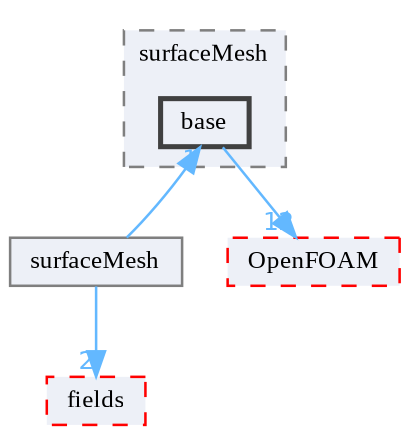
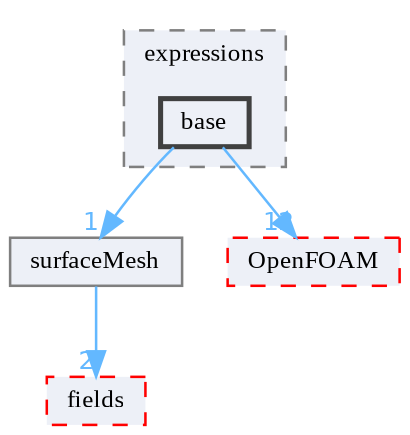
cluster "surfaceMesh": label "surfaceMesh" -> "expressions"
edge "surfaceMesh" -> "base": reversed
